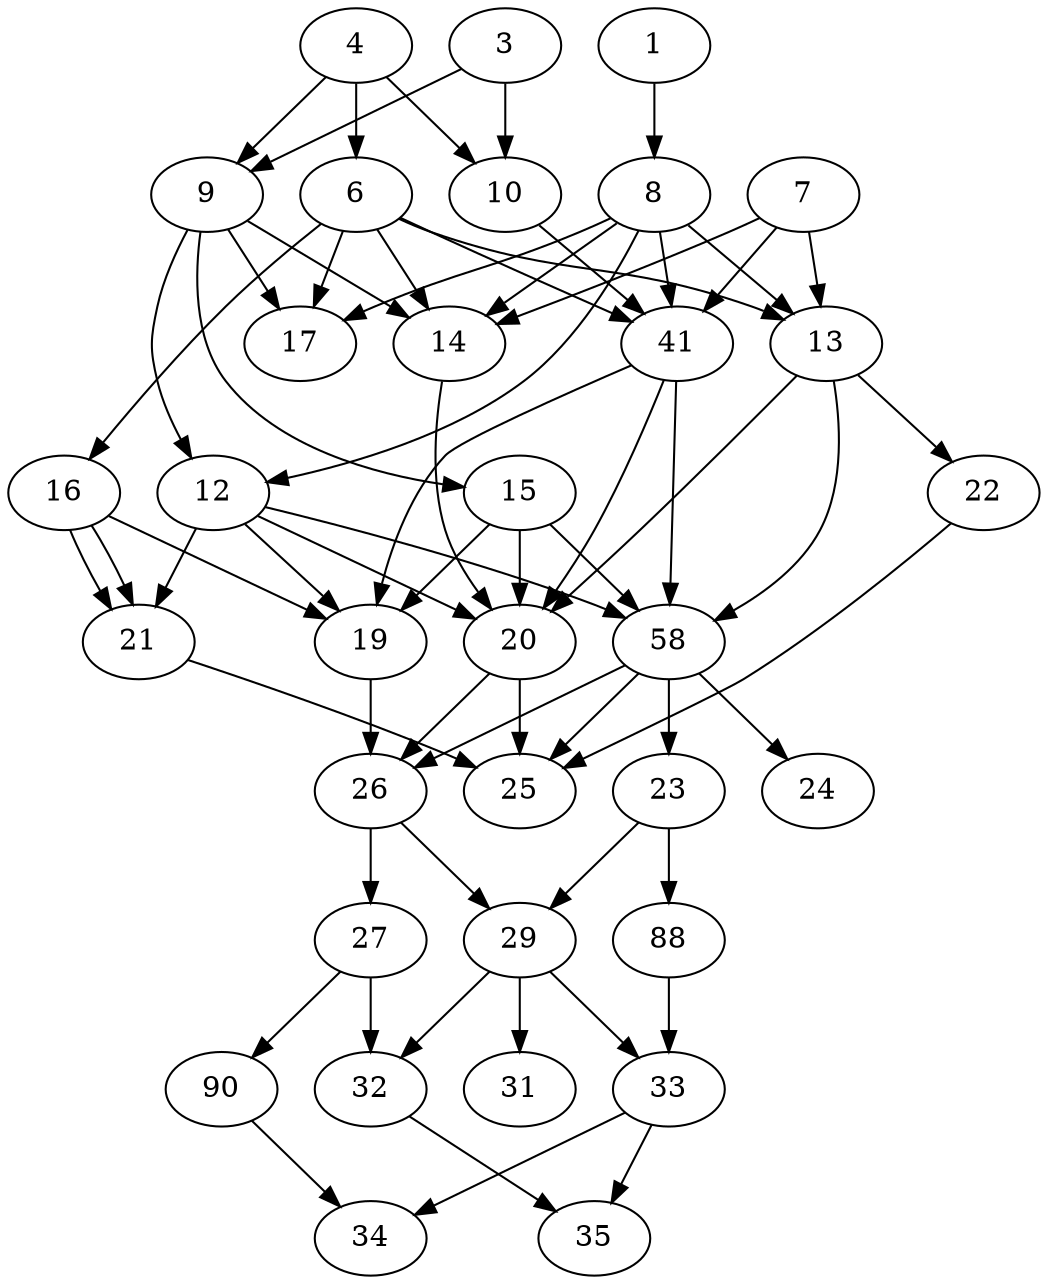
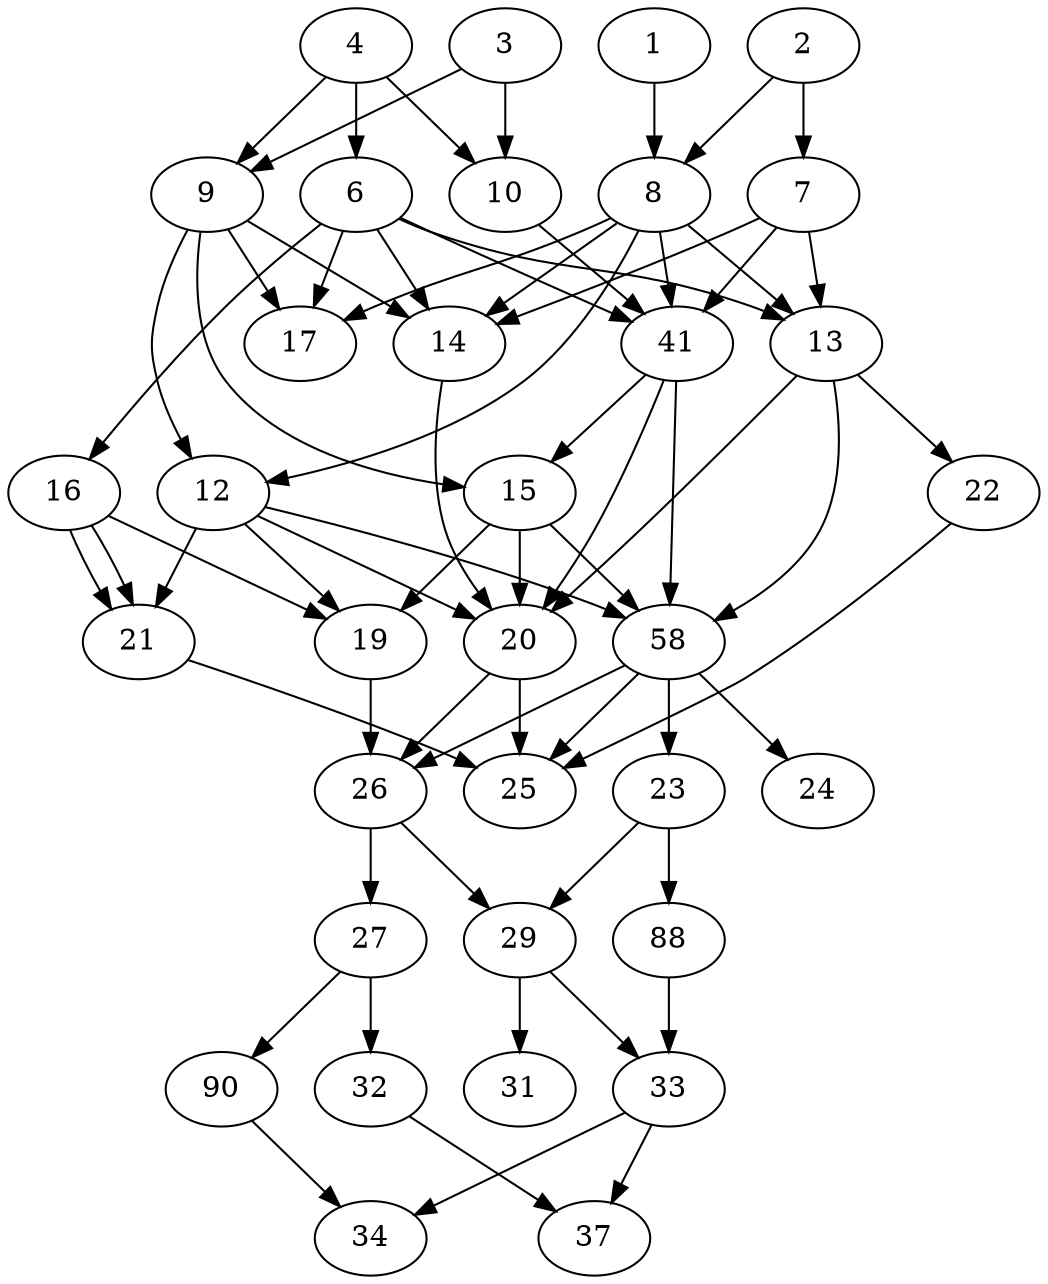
node "2": added
edge "41" -> "19": now "41" -> "15"
edge "29" -> "32": removed
node "35": label "35" -> "37"
